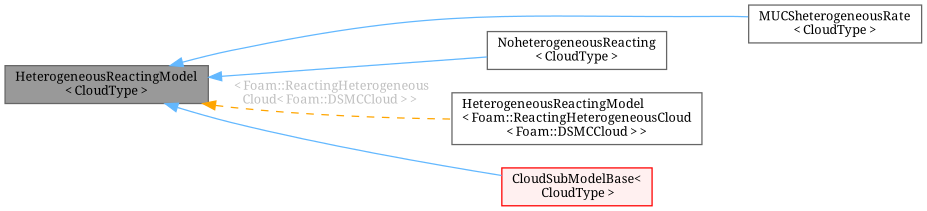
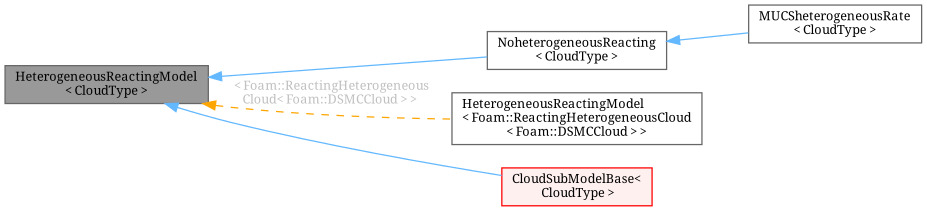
edge "MUCSheterogeneousRate < CloudType >" -> "HeterogeneousReactingModel < CloudType >": now "MUCSheterogeneousRate < CloudType >" -> "NoheterogeneousReacting < CloudType >"
